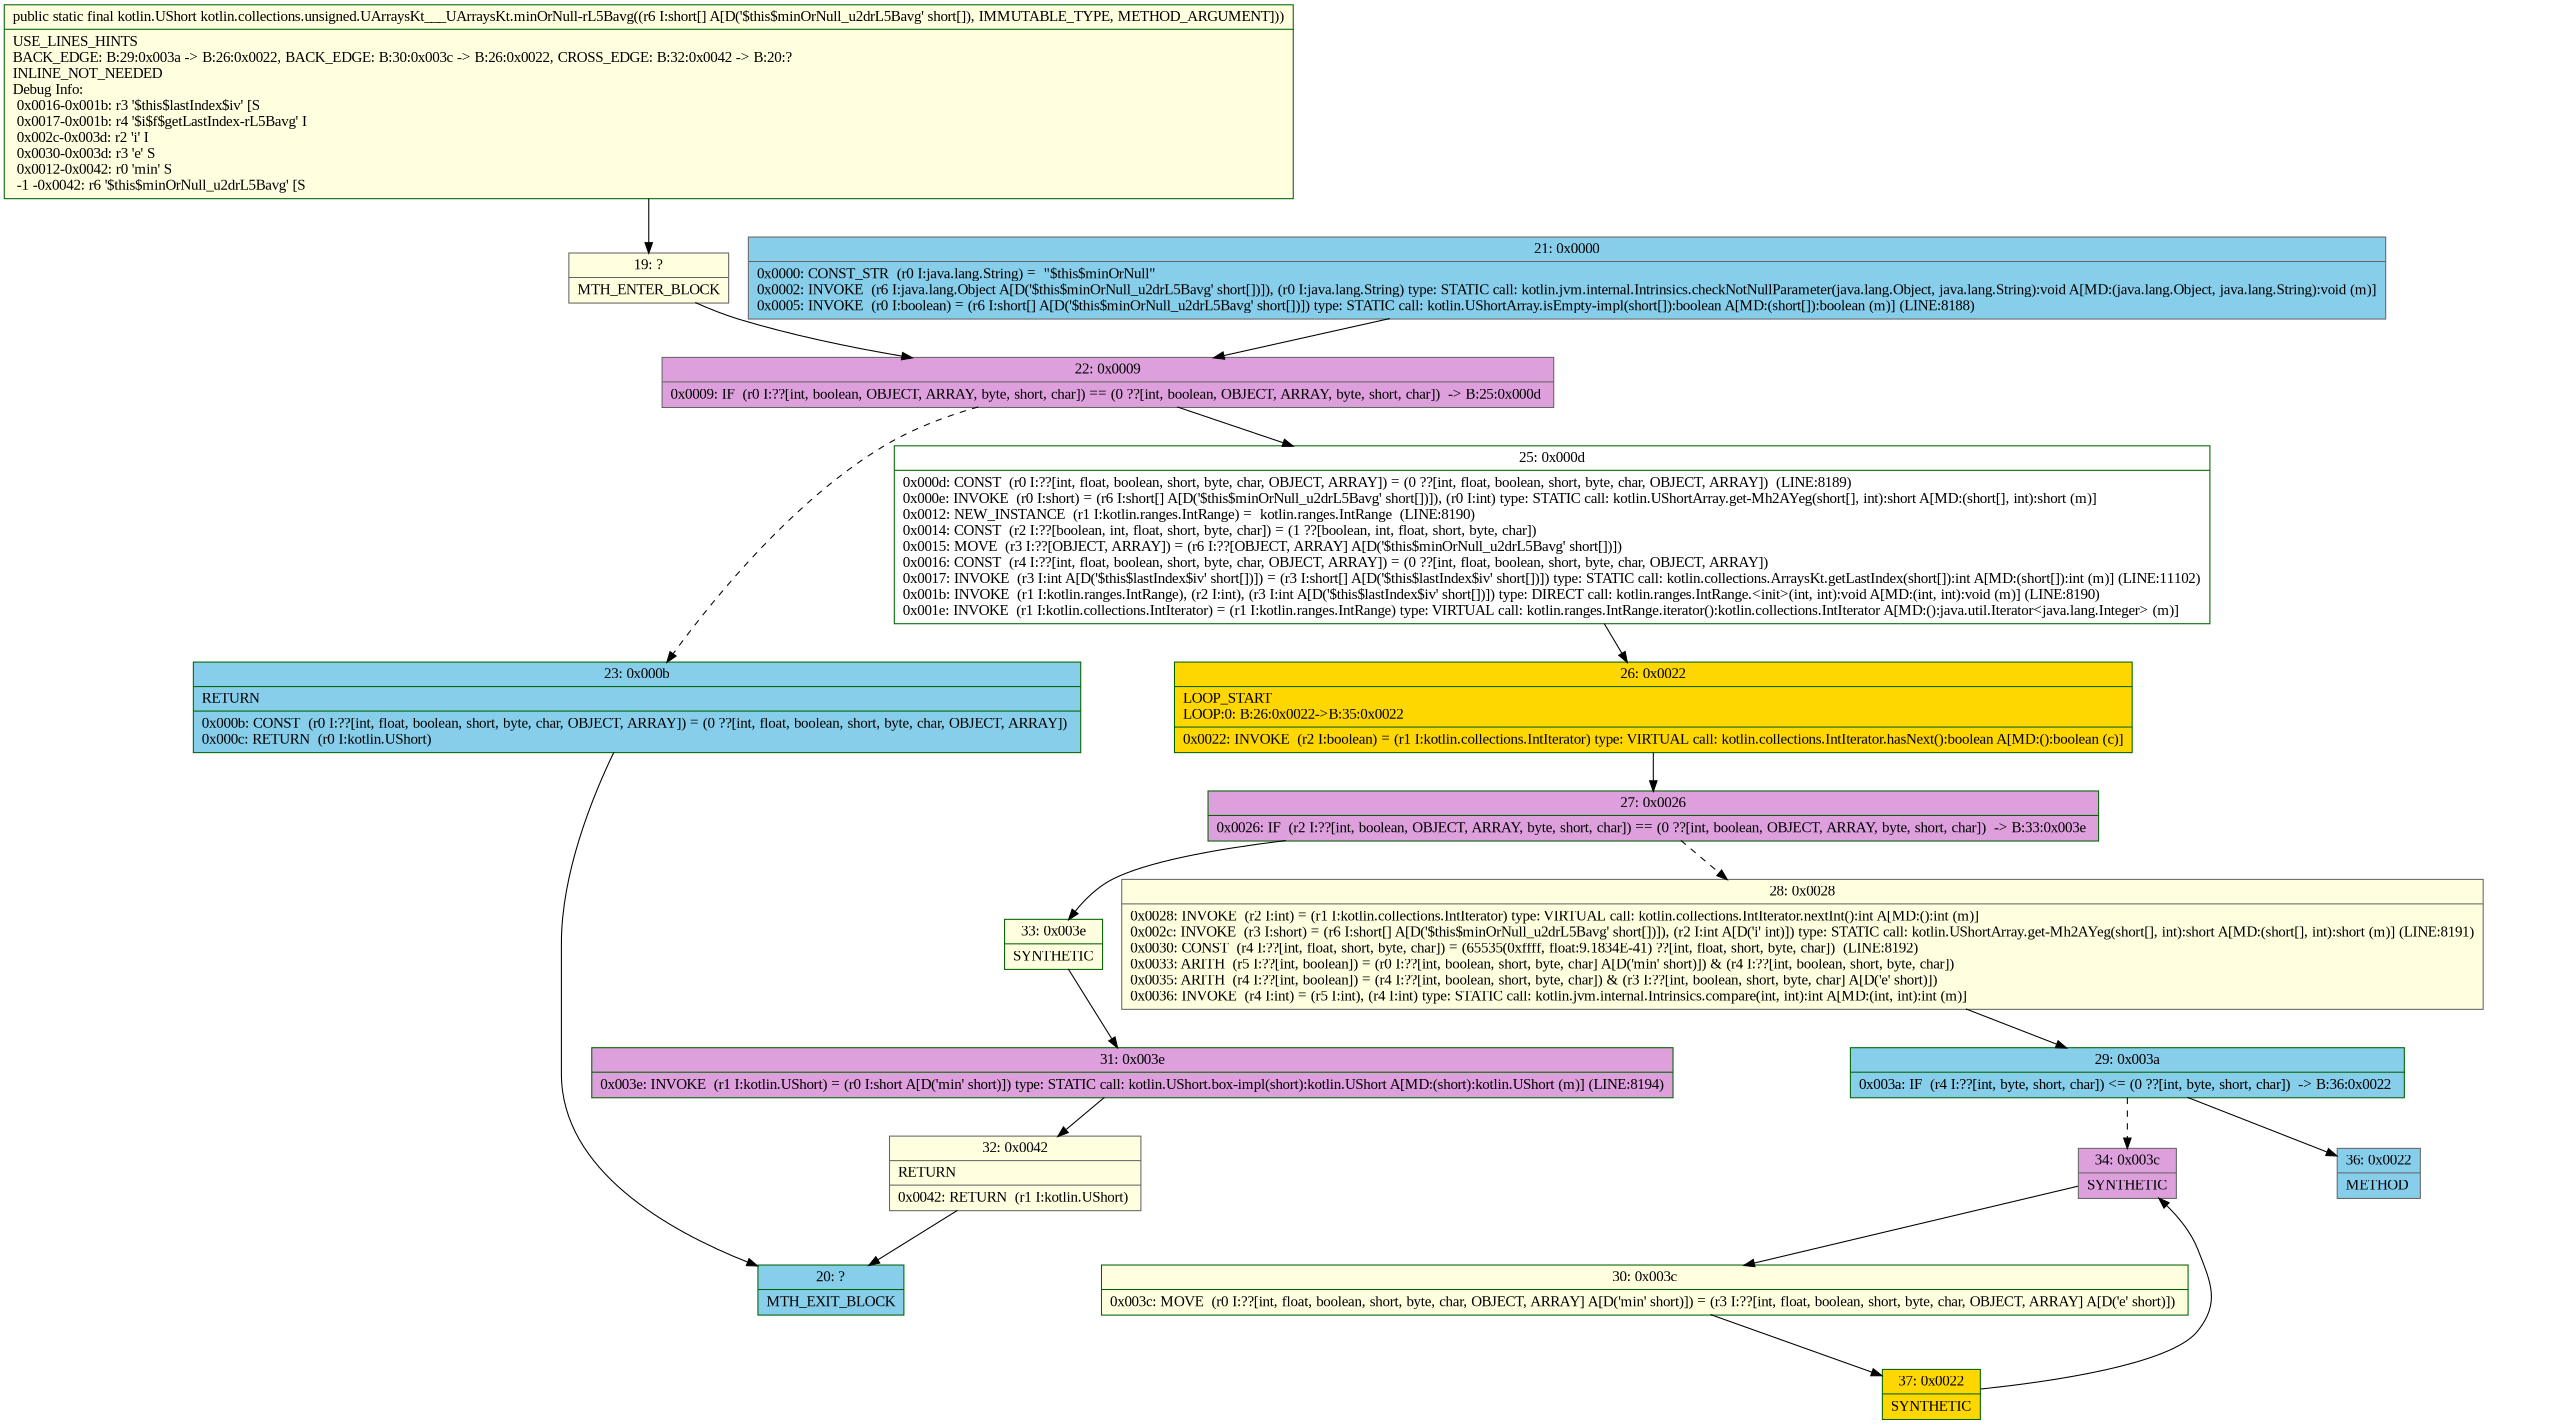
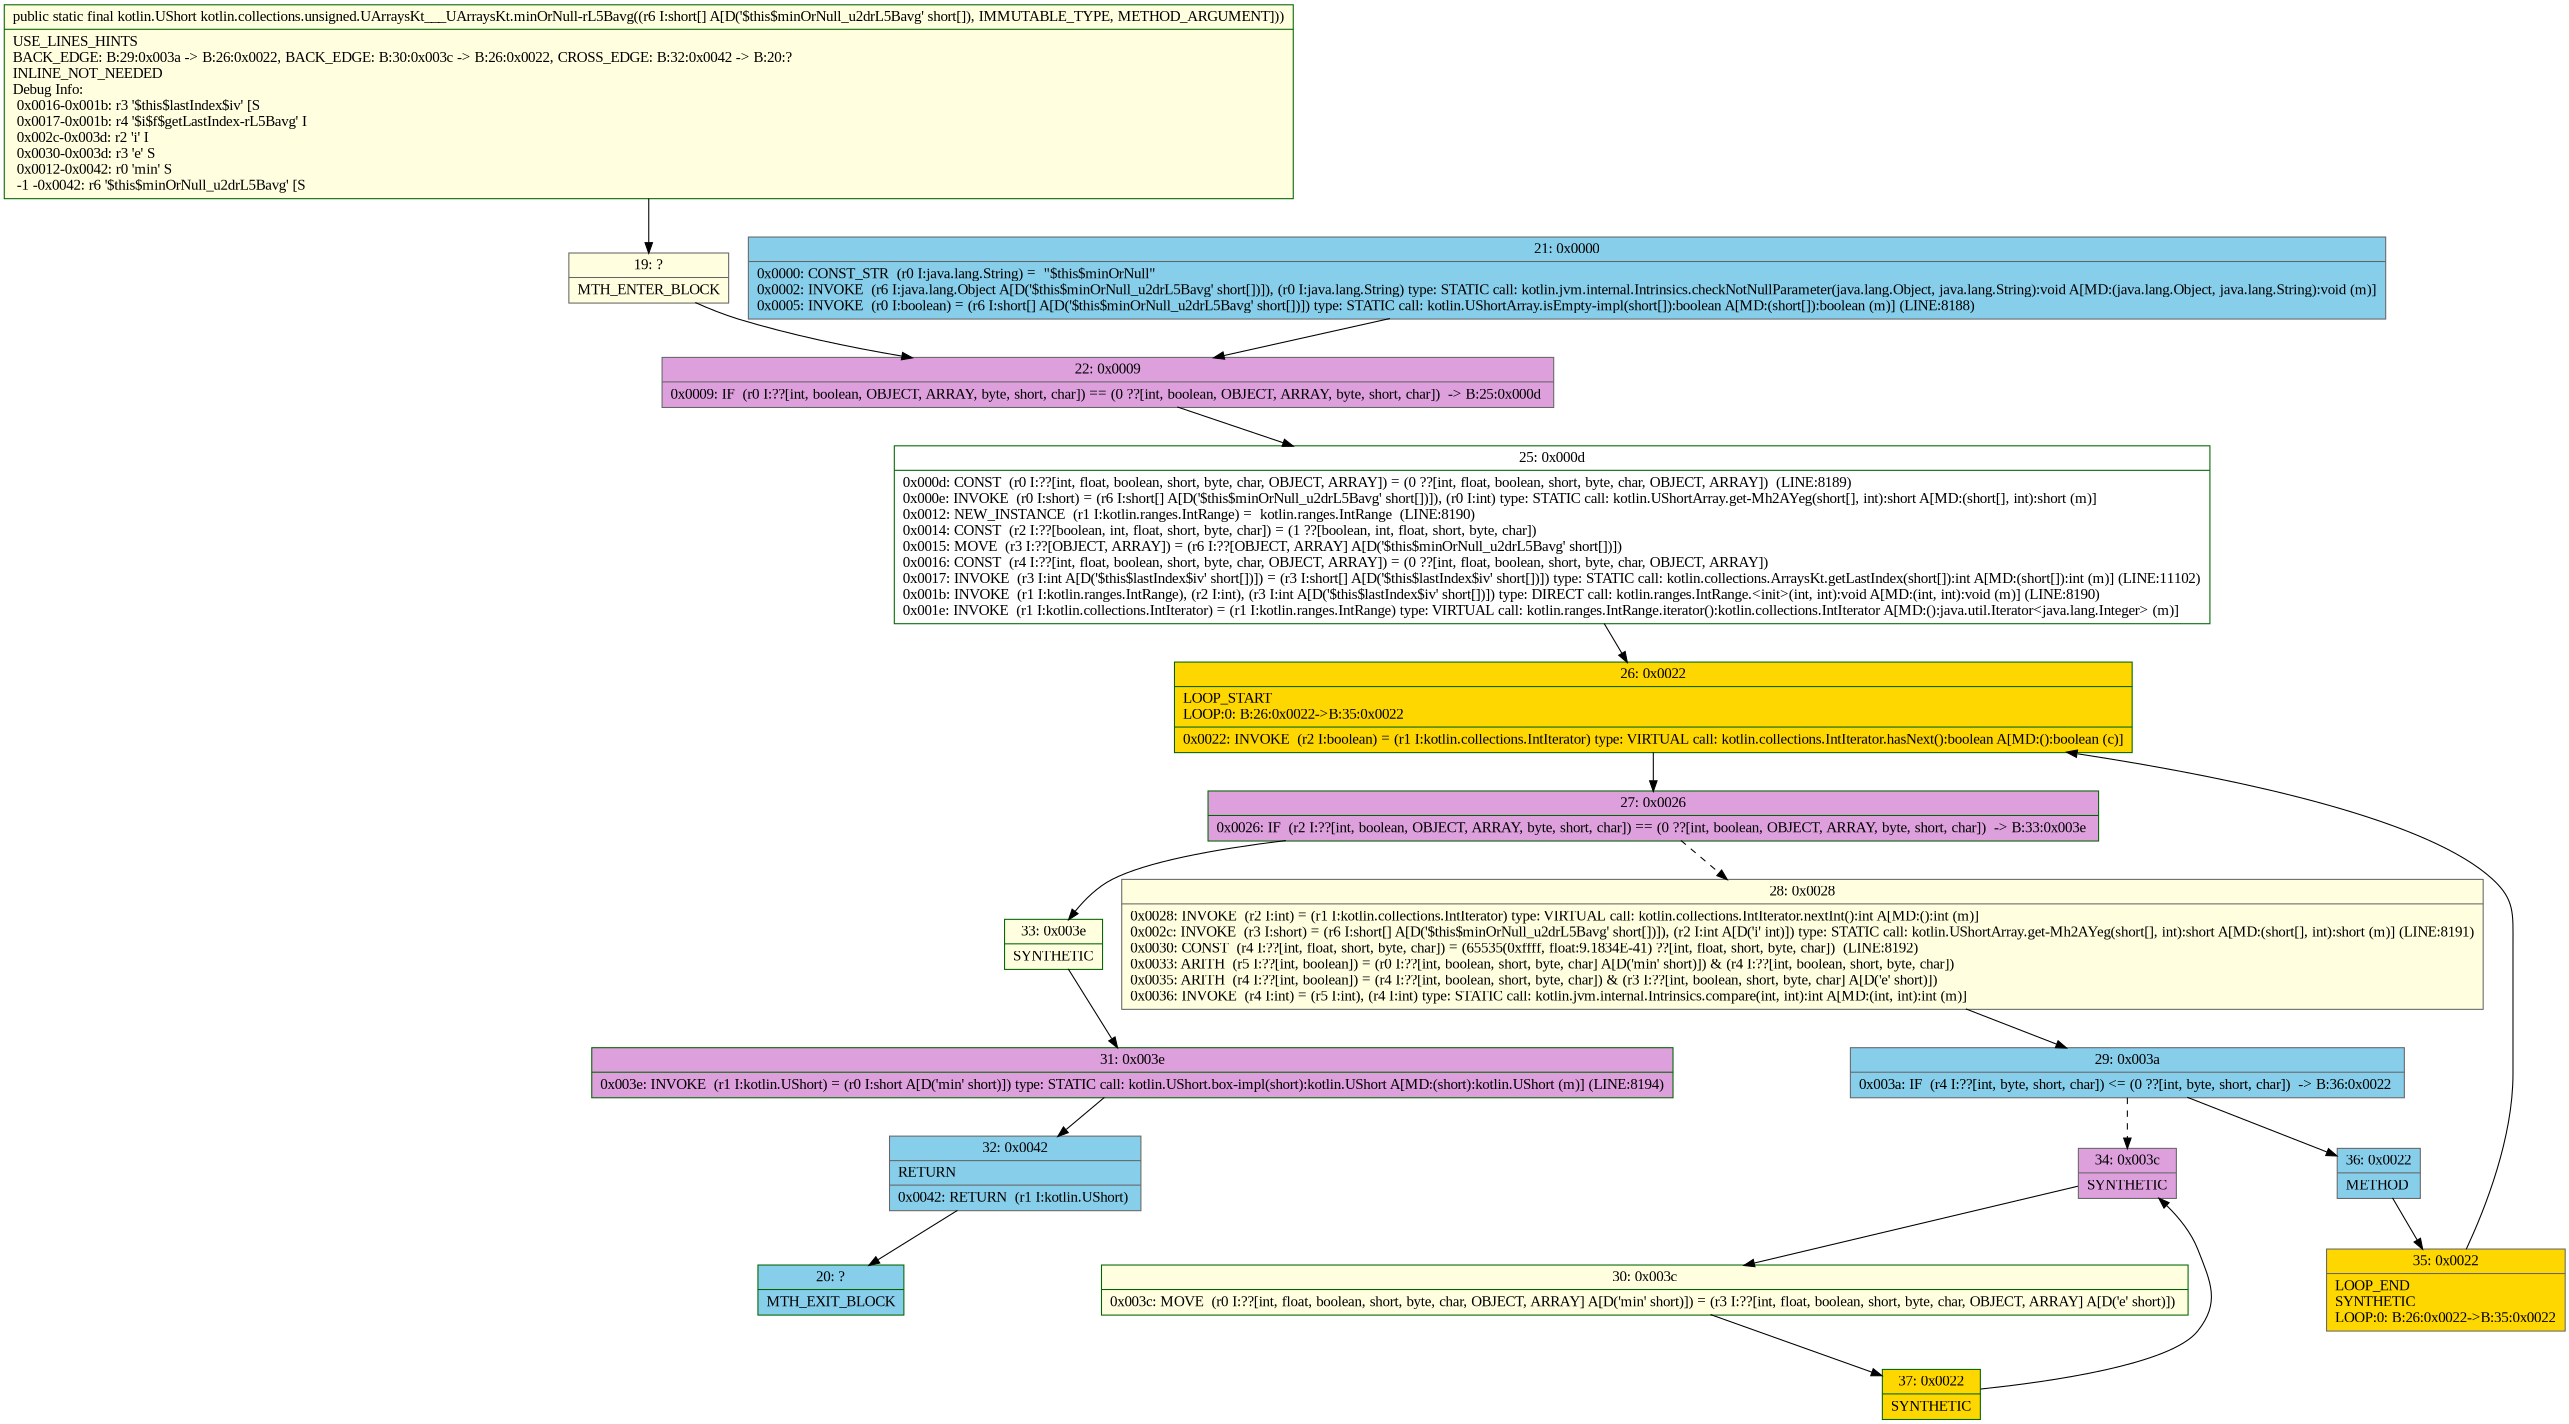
node "23: 0x000b": removed
node "29: 0x003a": color darkgreen -> gray40
node "32: 0x0042": fillcolor lightyellow -> skyblue
node "35: 0x0022": added
